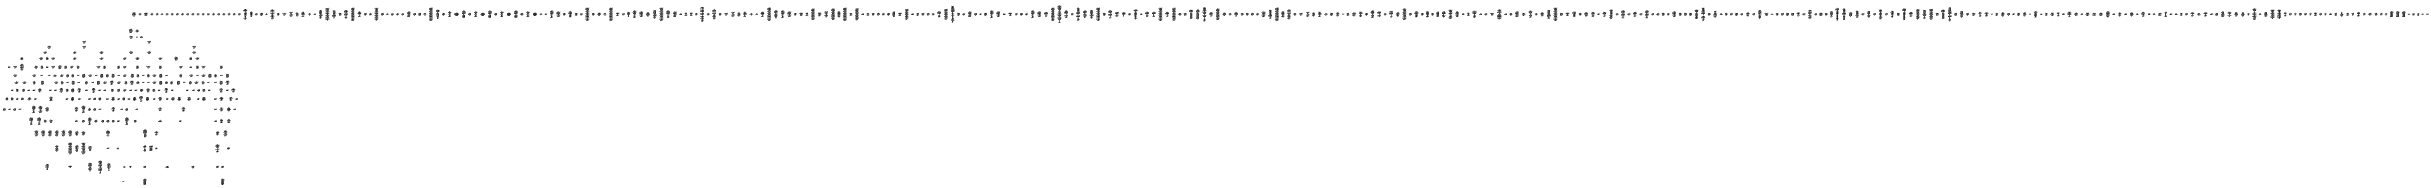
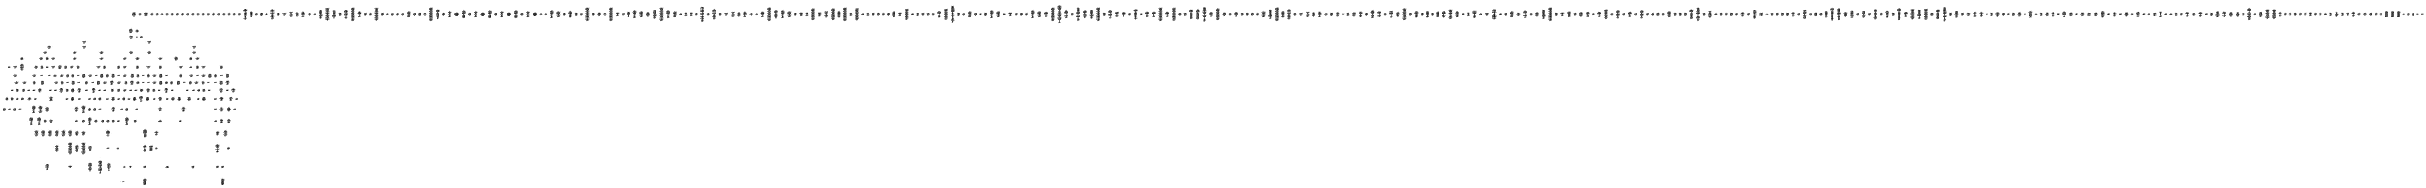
node "# 0x1d83 JUMPDEST PUSHX Data JUMPI": removed
